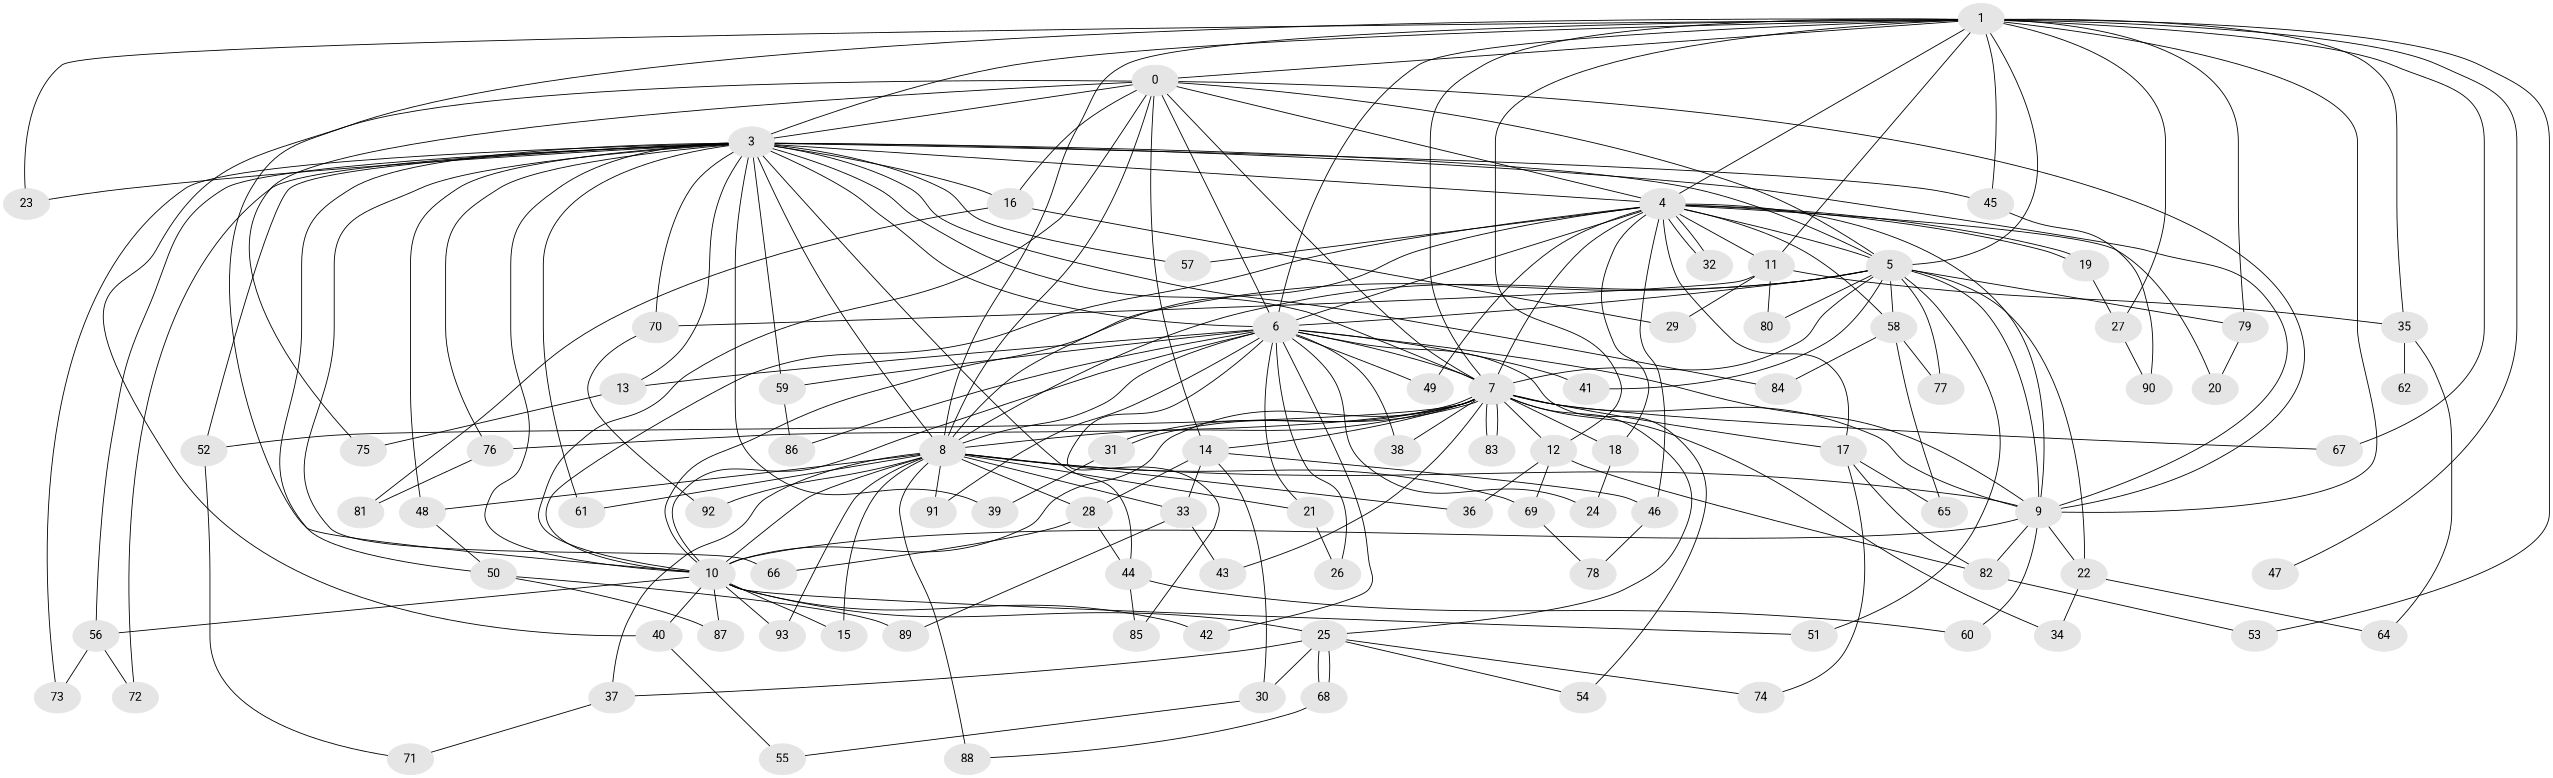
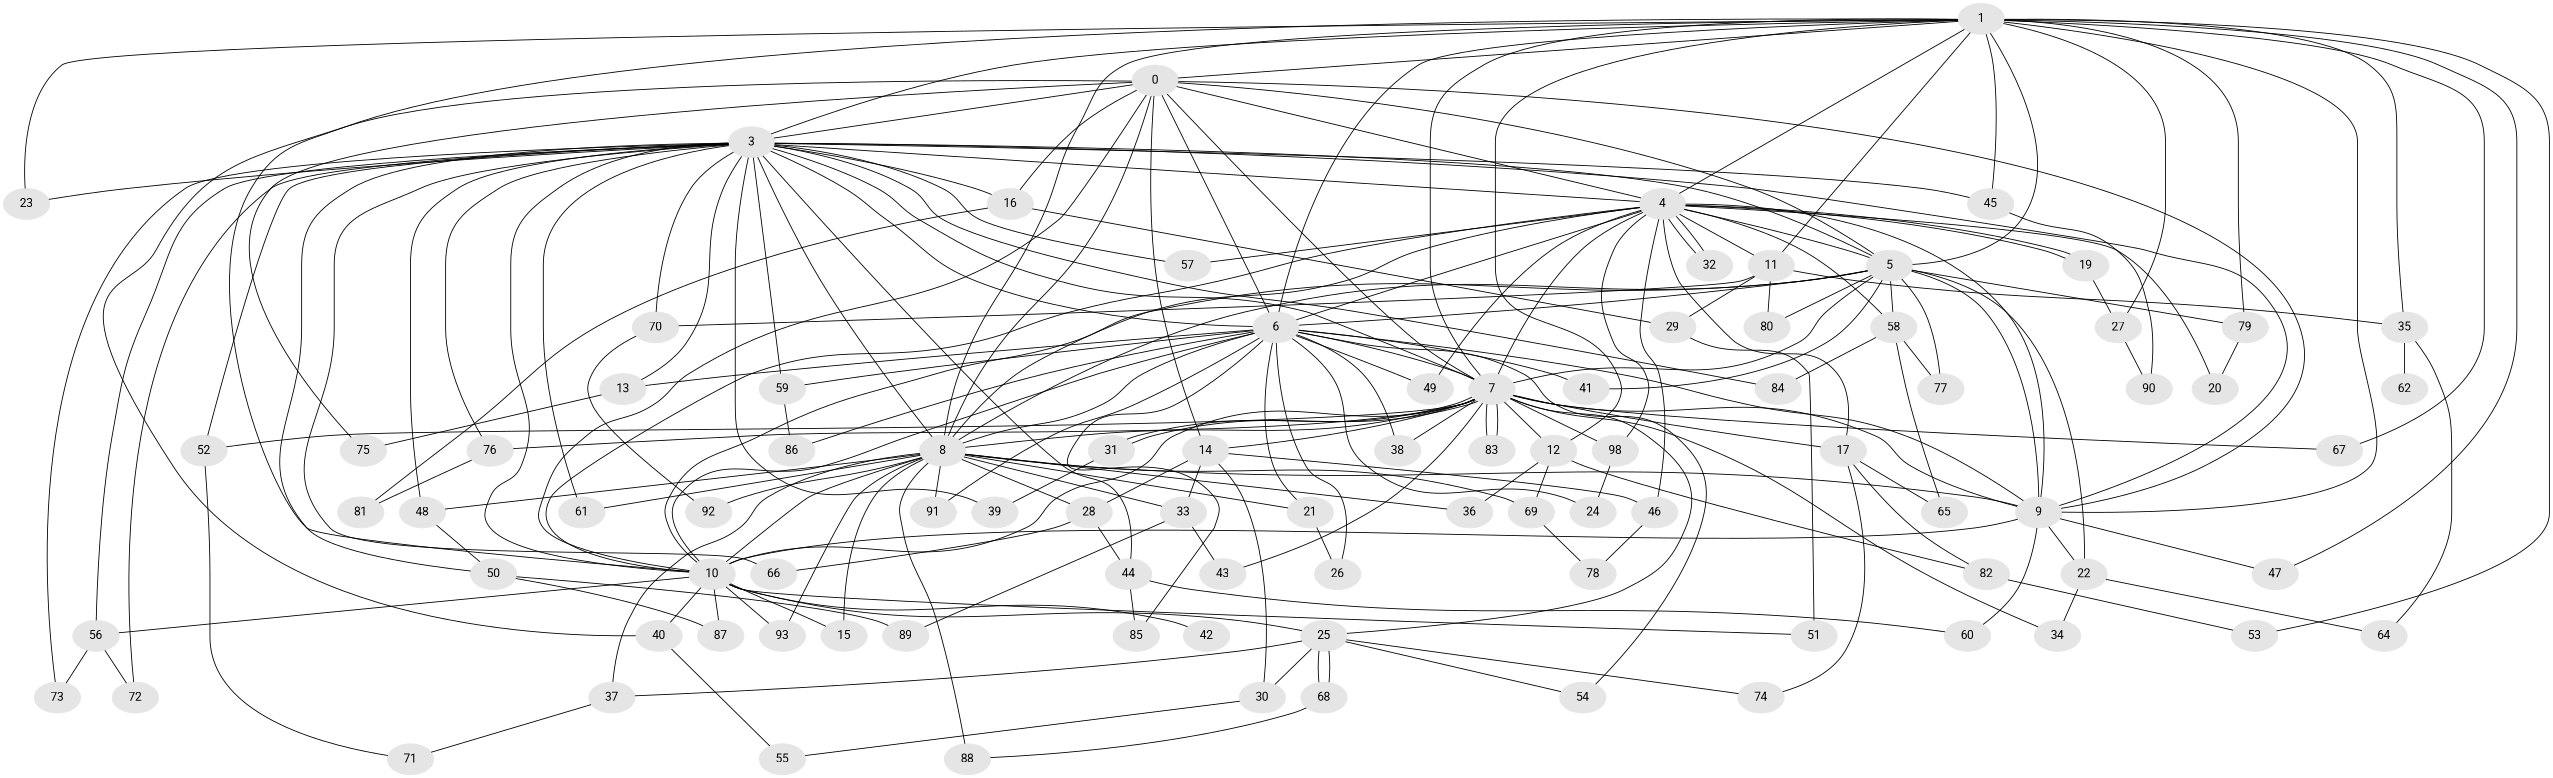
node "18": label "18" -> "98"
edge "5" -- "51": now "29" -- "51"
edge "6" -- "42": removed
edge "9" -- "82": now "9" -- "47"
